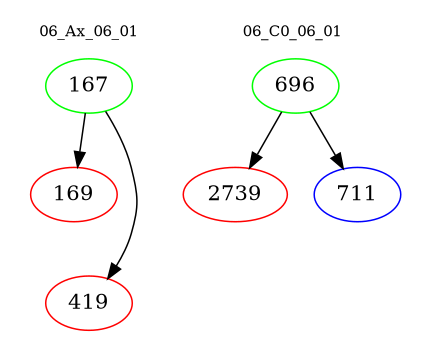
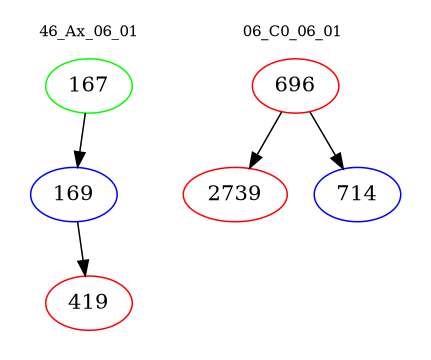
cluster "06_Ax_06_01": label "06_Ax_06_01" -> "46_Ax_06_01"
node "696": color green -> red
edge "167" -> "419": now "169" -> "419"
node "169": color red -> blue
node "711": label "711" -> "714"
